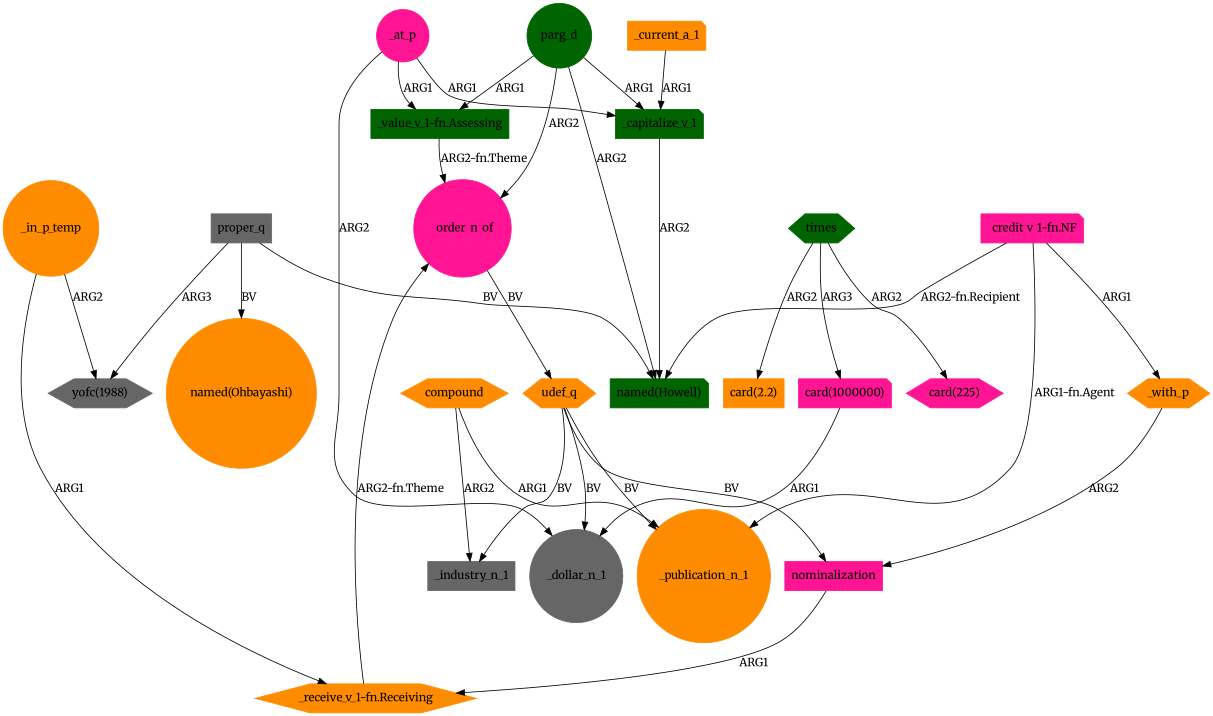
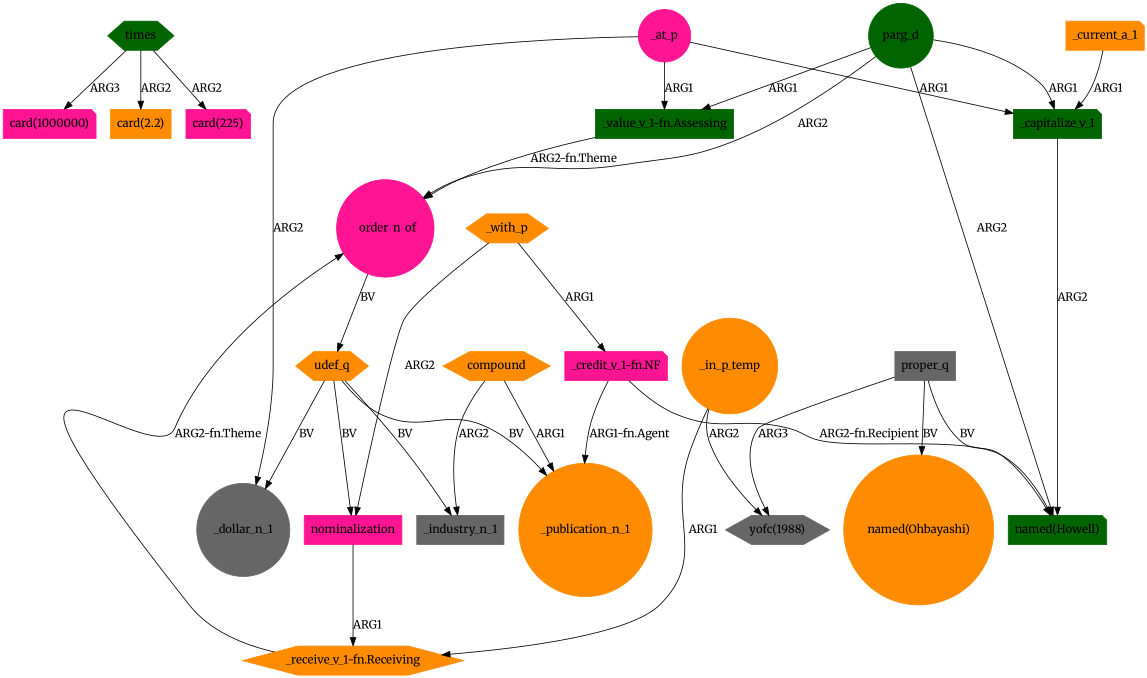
edge "_credit_v_1-fn.NF" -> "_with_p": reversed
node "card(225)": shape hexagon -> note
edge "card(1000000)" -> "_dollar_n_1": removed, label "ARG1"
